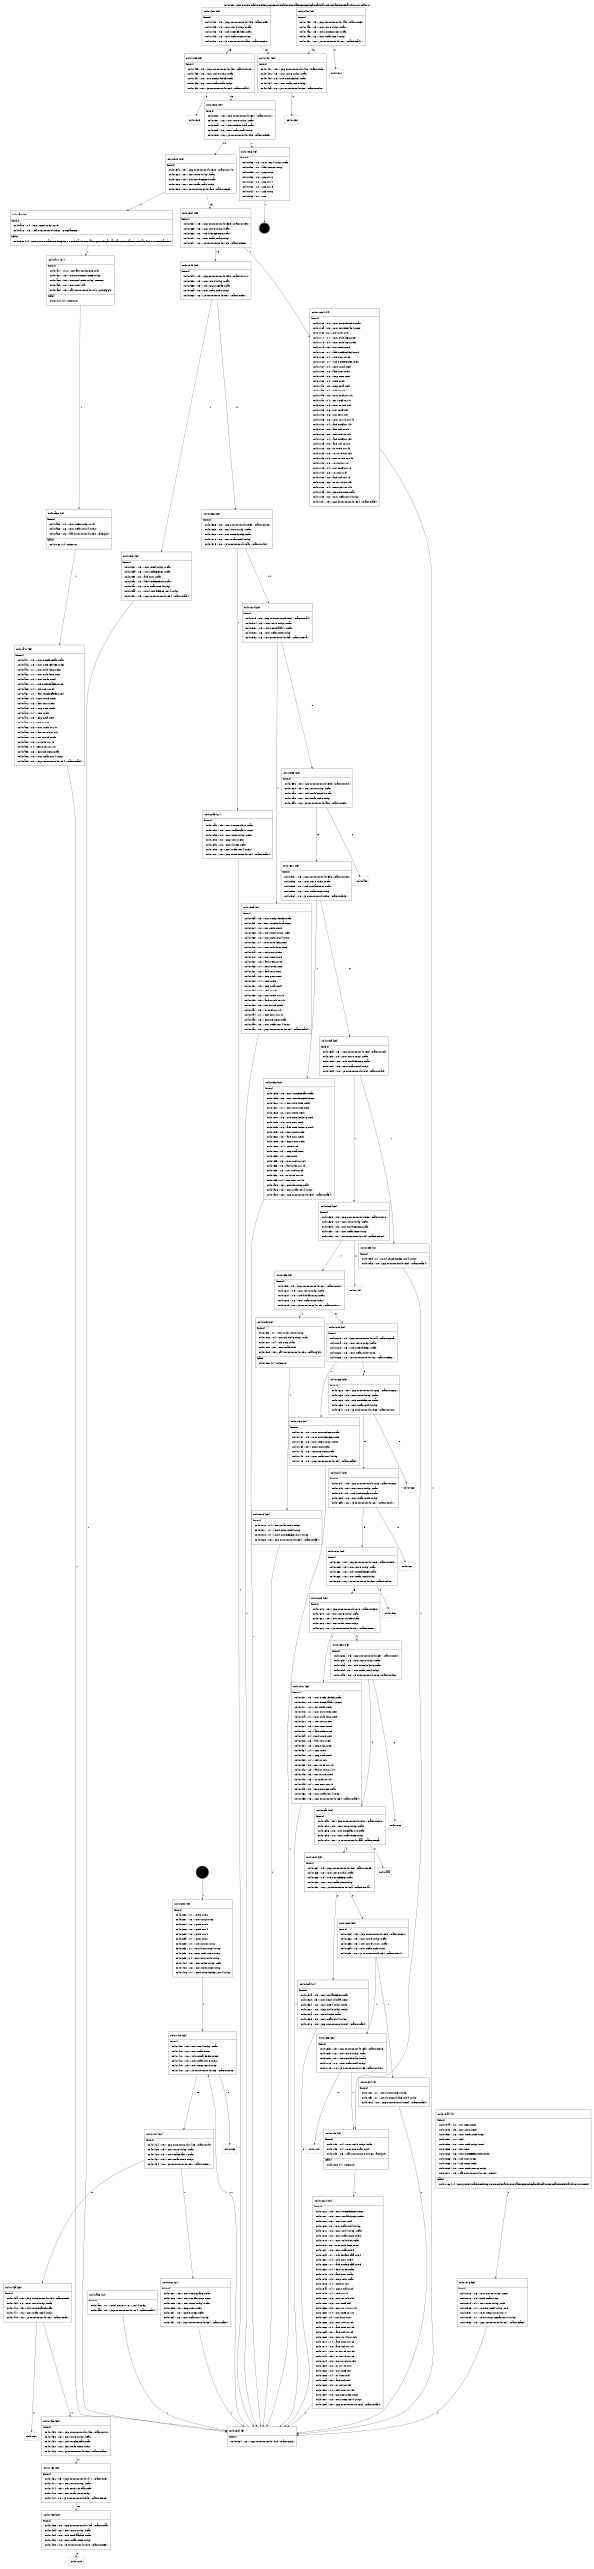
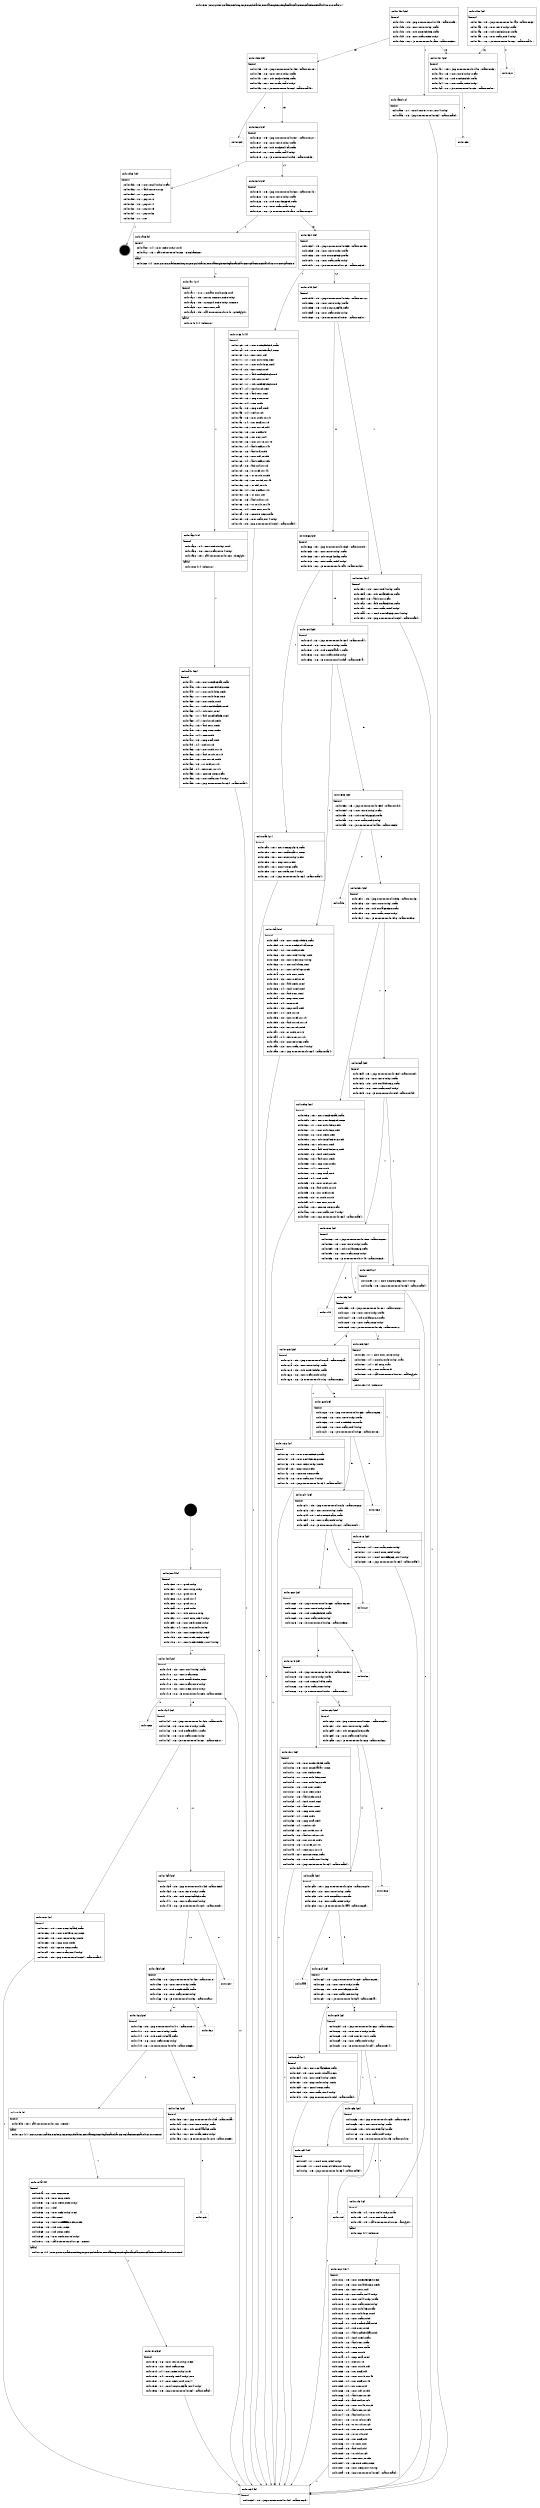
edge "0x4014d0 [25]" -> "0x401a9e [12]": added, label "1"
node "0x401de2": added
node "0x401945 [5]": added
